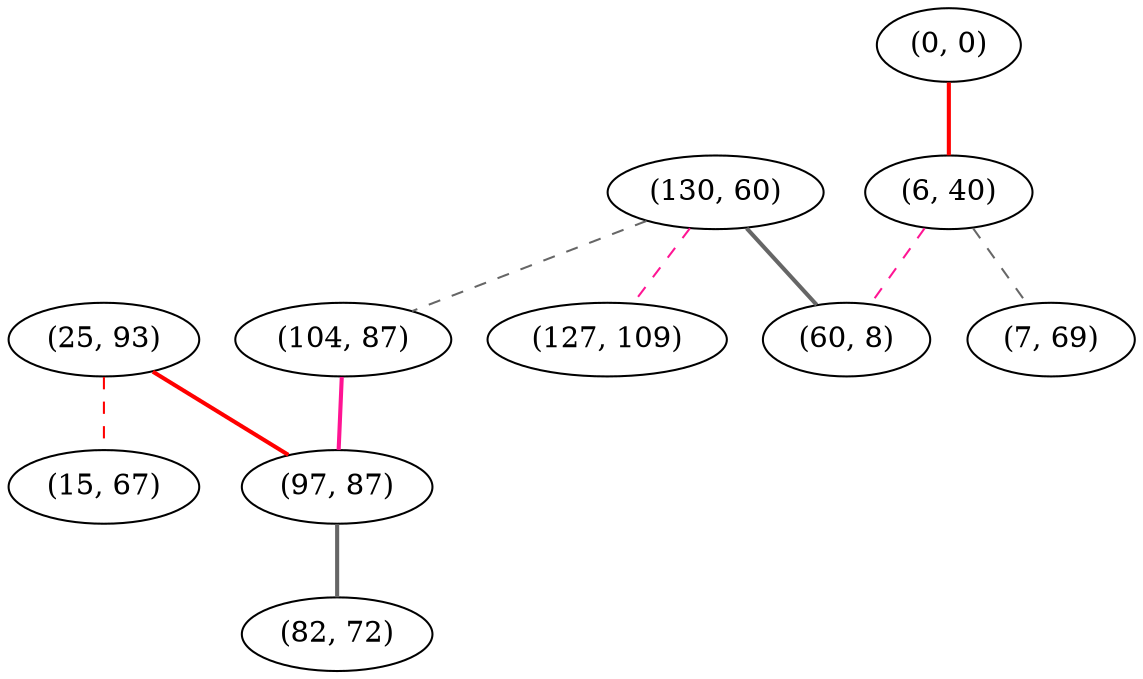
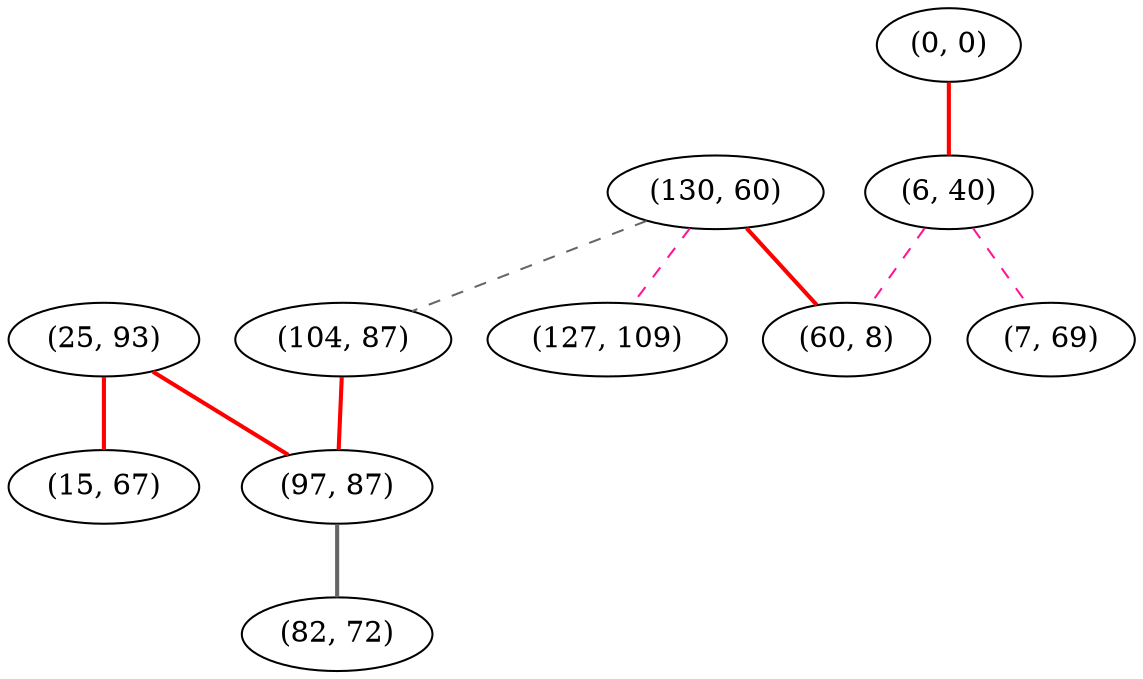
edge "(6, 40)" -- "(7, 69)": color gray40 -> deeppink
edge "(130, 60)" -- "(60, 8)": color gray40 -> red
edge "(25, 93)" -- "(15, 67)": style dashed -> bold
edge "(104, 87)" -- "(97, 87)": color deeppink -> red
